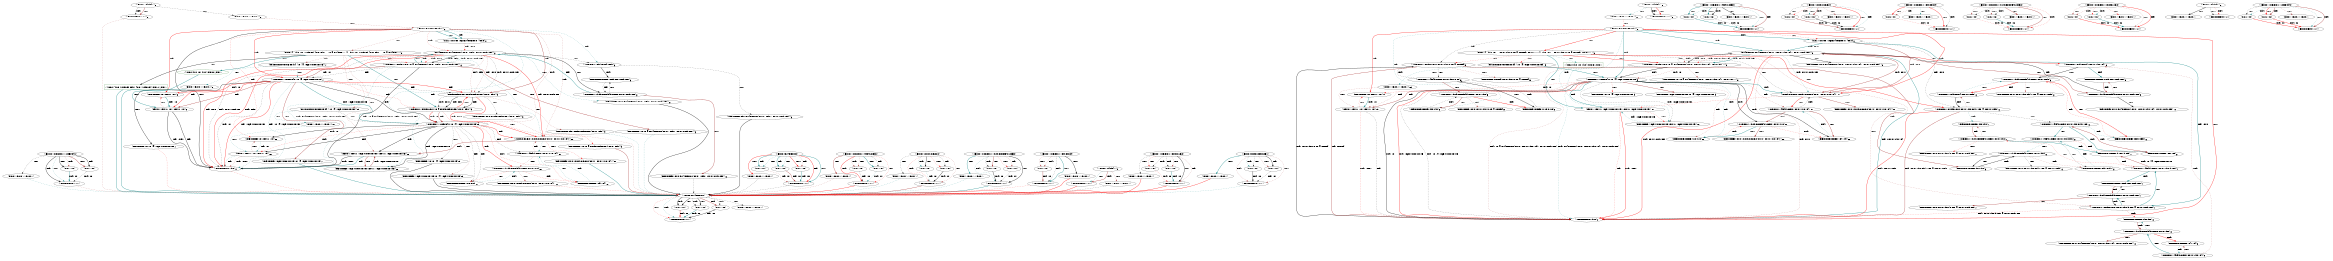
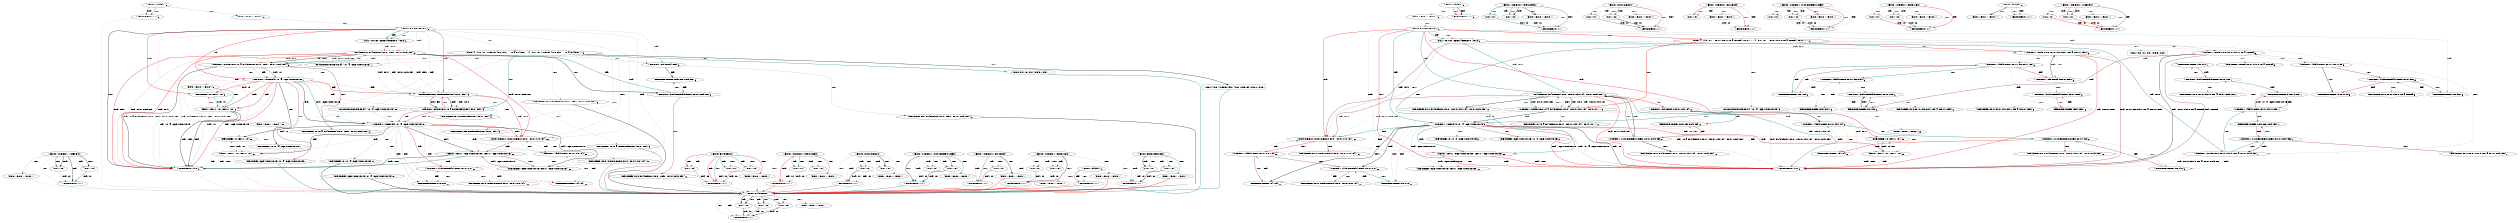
edge "(<operator>.addressOf,&ctxt->dst.val)" -> "(<operator>.indirectFieldAccess,ctxt->_eip)": now "(<operator>.addressOf,&ctxt->dst.val)" -> "(<operator>.fieldAccess,ctxt->dst.val)"
edge "(FIELD_IDENTIFIER,type,type)" -> "(<operator>.fieldAccess,ctxt->dst.type)": removed, label "CFG:"
edge "(<operator>.indirectFieldAccess,ctxt->_eip)" -> "(<operator>.addressOf,&ctxt->_eip)": now "(<operator>.fieldAccess,ctxt->dst.addr.reg)" -> "(<operator>.addressOf,&ctxt->_eip)"
edge "(<operator>.assignment,rc = assign_eip_near(ctxt, eip))" -> "(IDENTIFIER,rc,rc = assign_eip_near(ctxt, eip))": now "(assign_eip_near,assign_eip_near(ctxt, eip))" -> "(IDENTIFIER,rc,rc = assign_eip_near(ctxt, eip))"
edge "(FIELD_IDENTIFIER,bytes,bytes)" -> "(<operator>.fieldAccess,ctxt->dst.bytes)": style dashed -> bold
